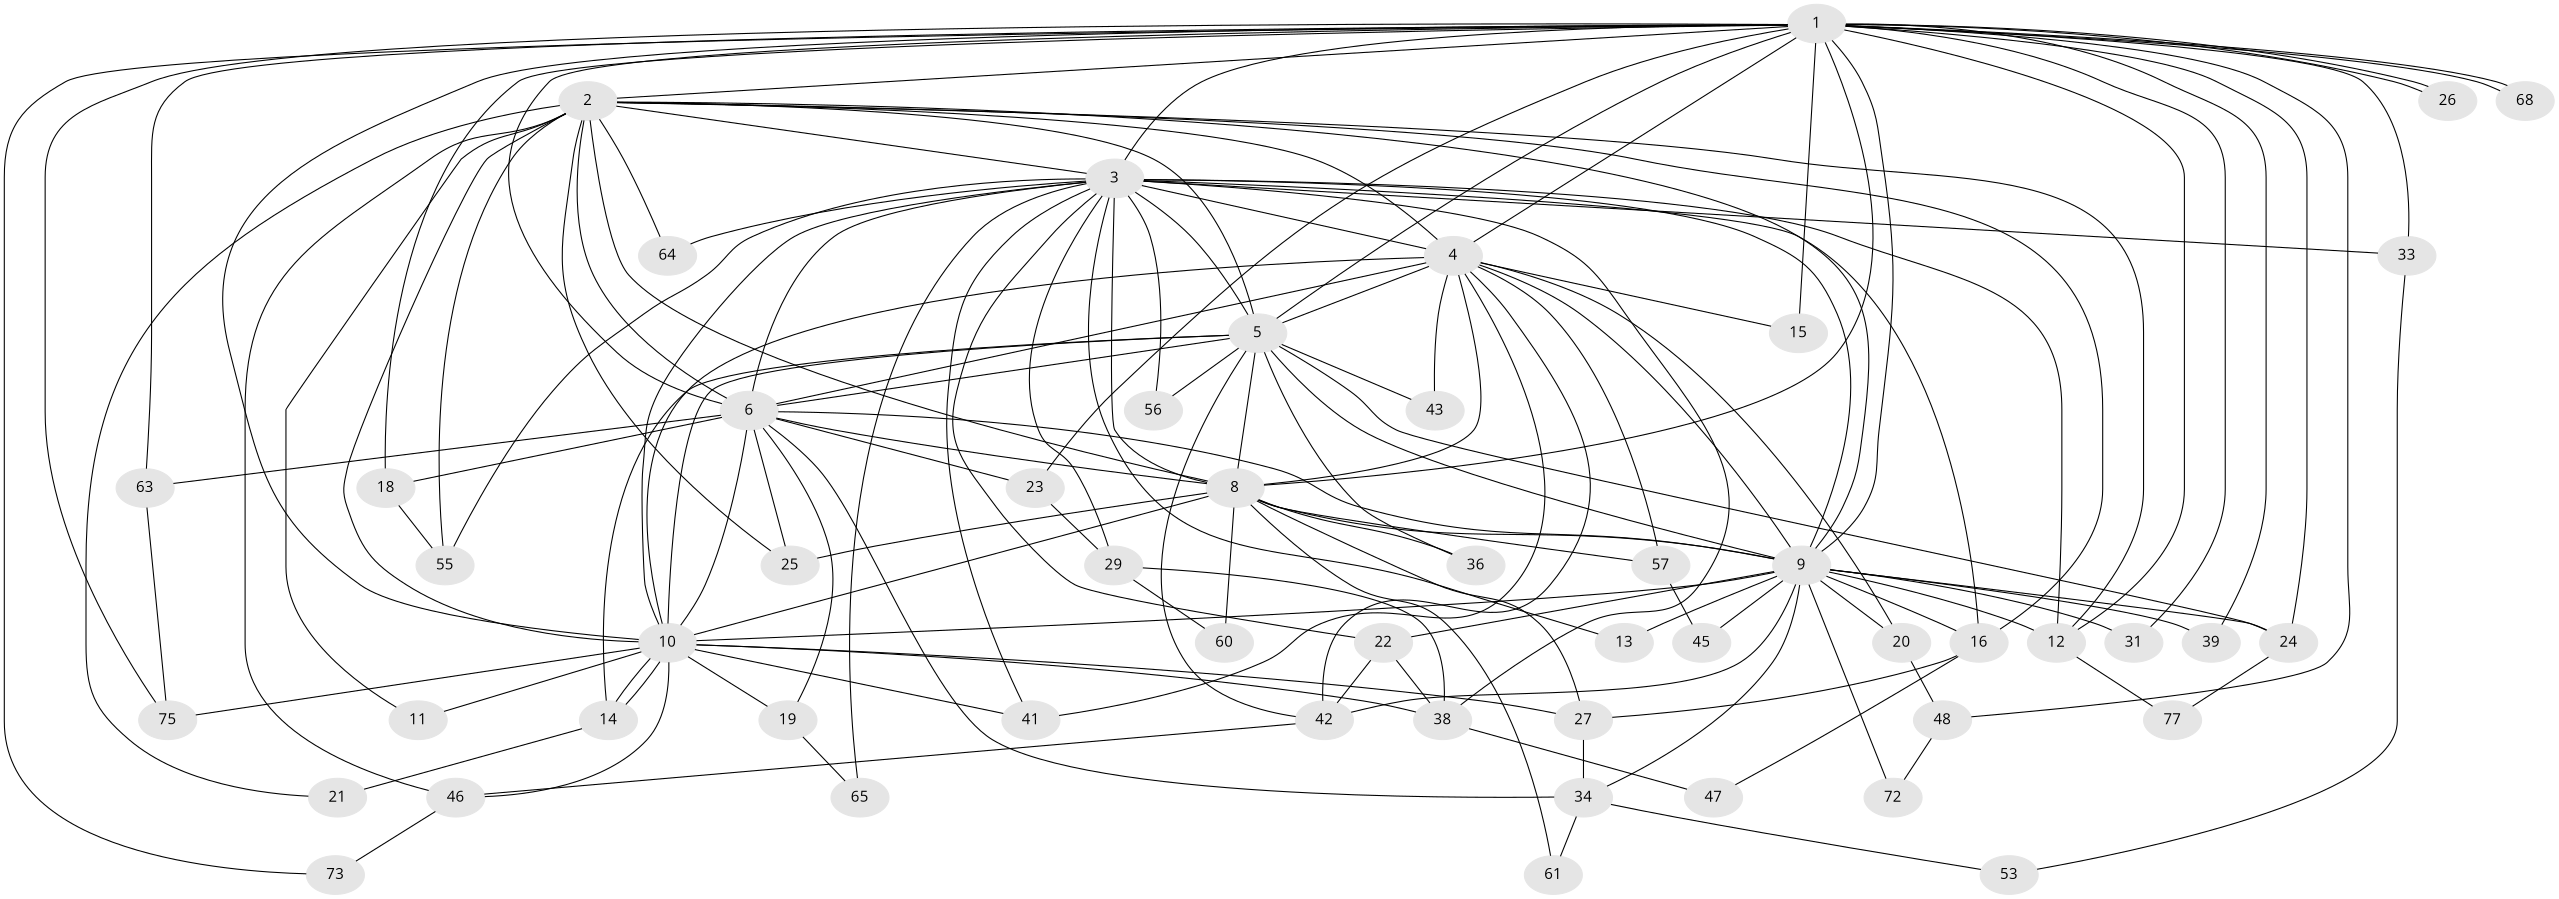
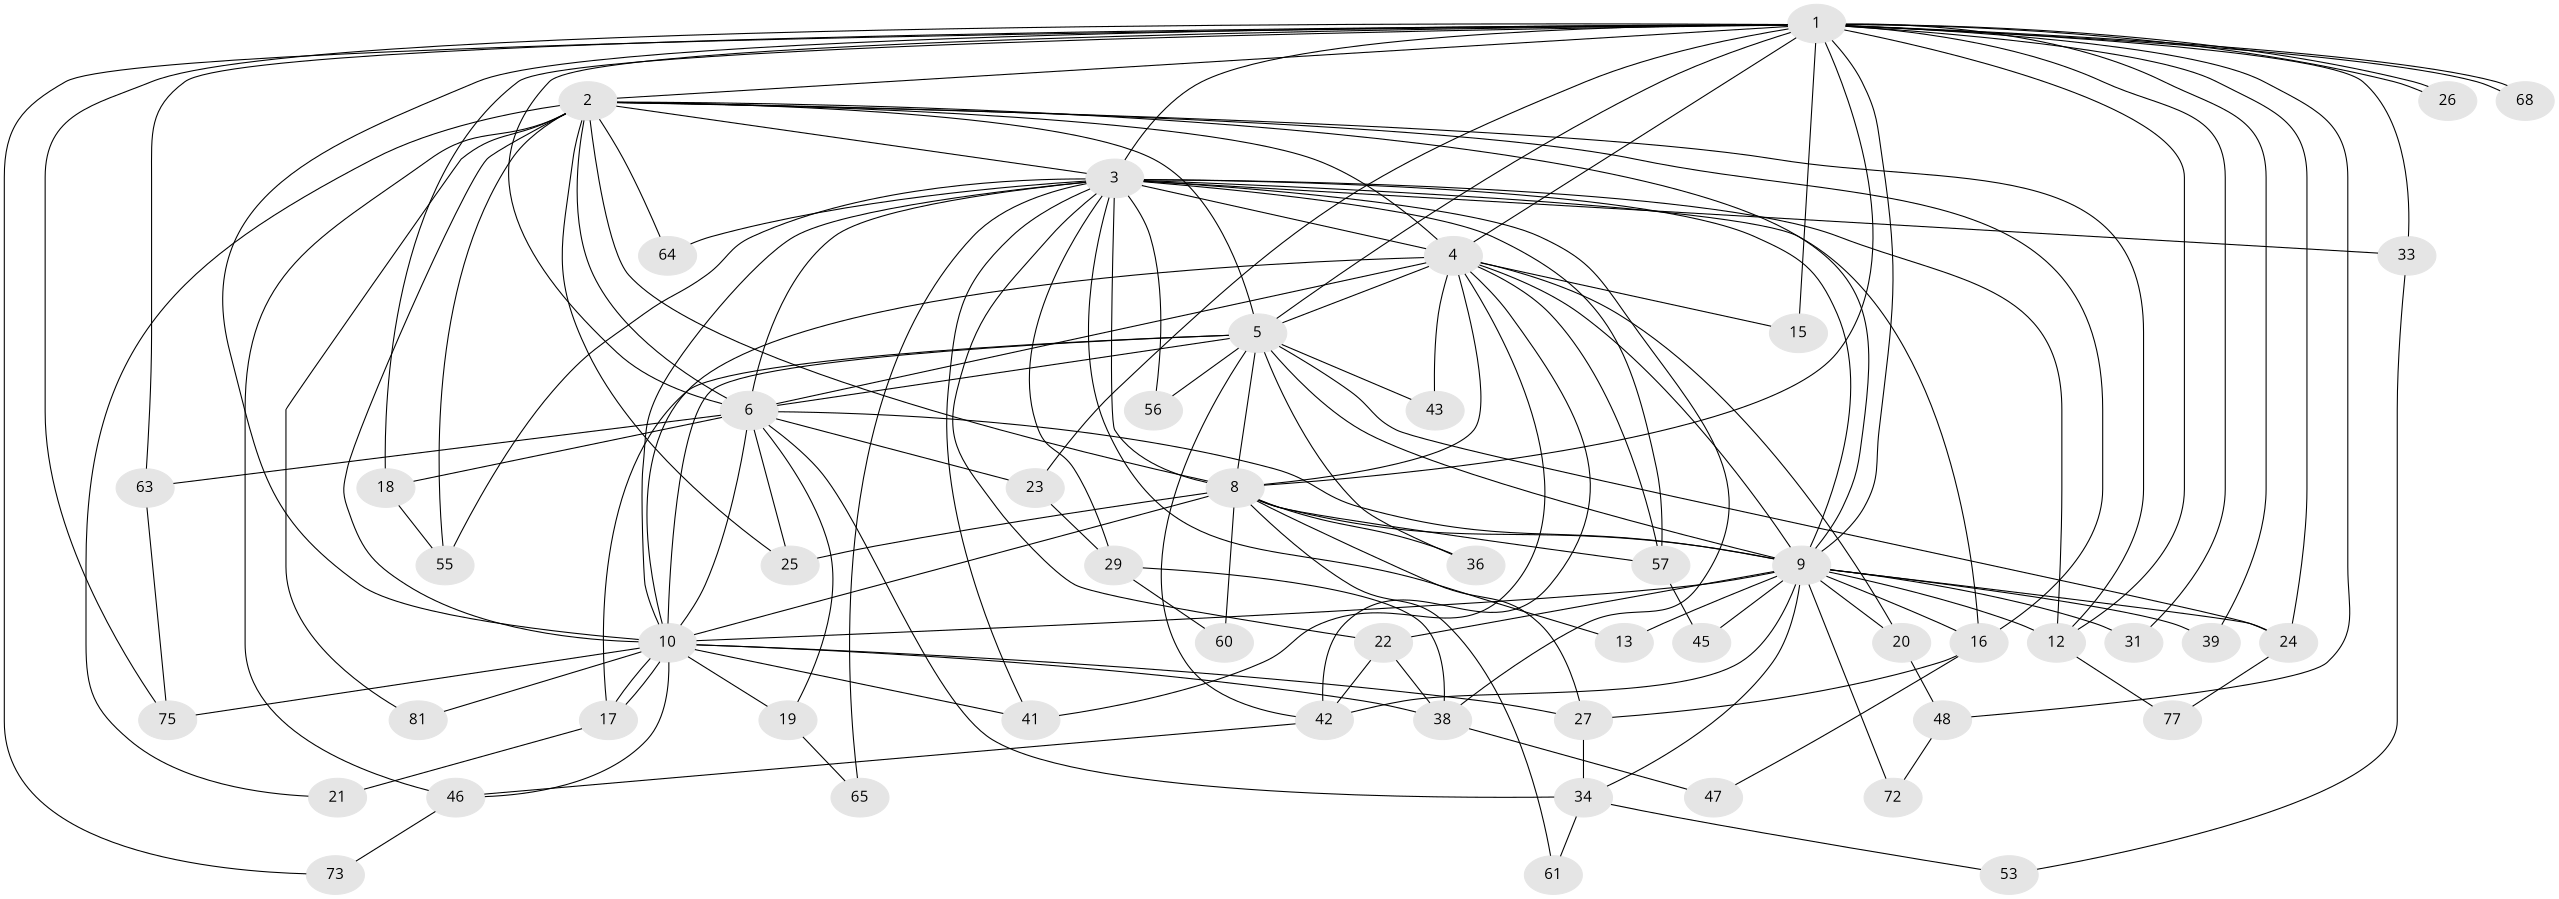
edge "3" -- "5": now "3" -- "57"
edge "6" -- "8": removed
node "11": label "11" -> "81"
node "14": label "14" -> "17"
